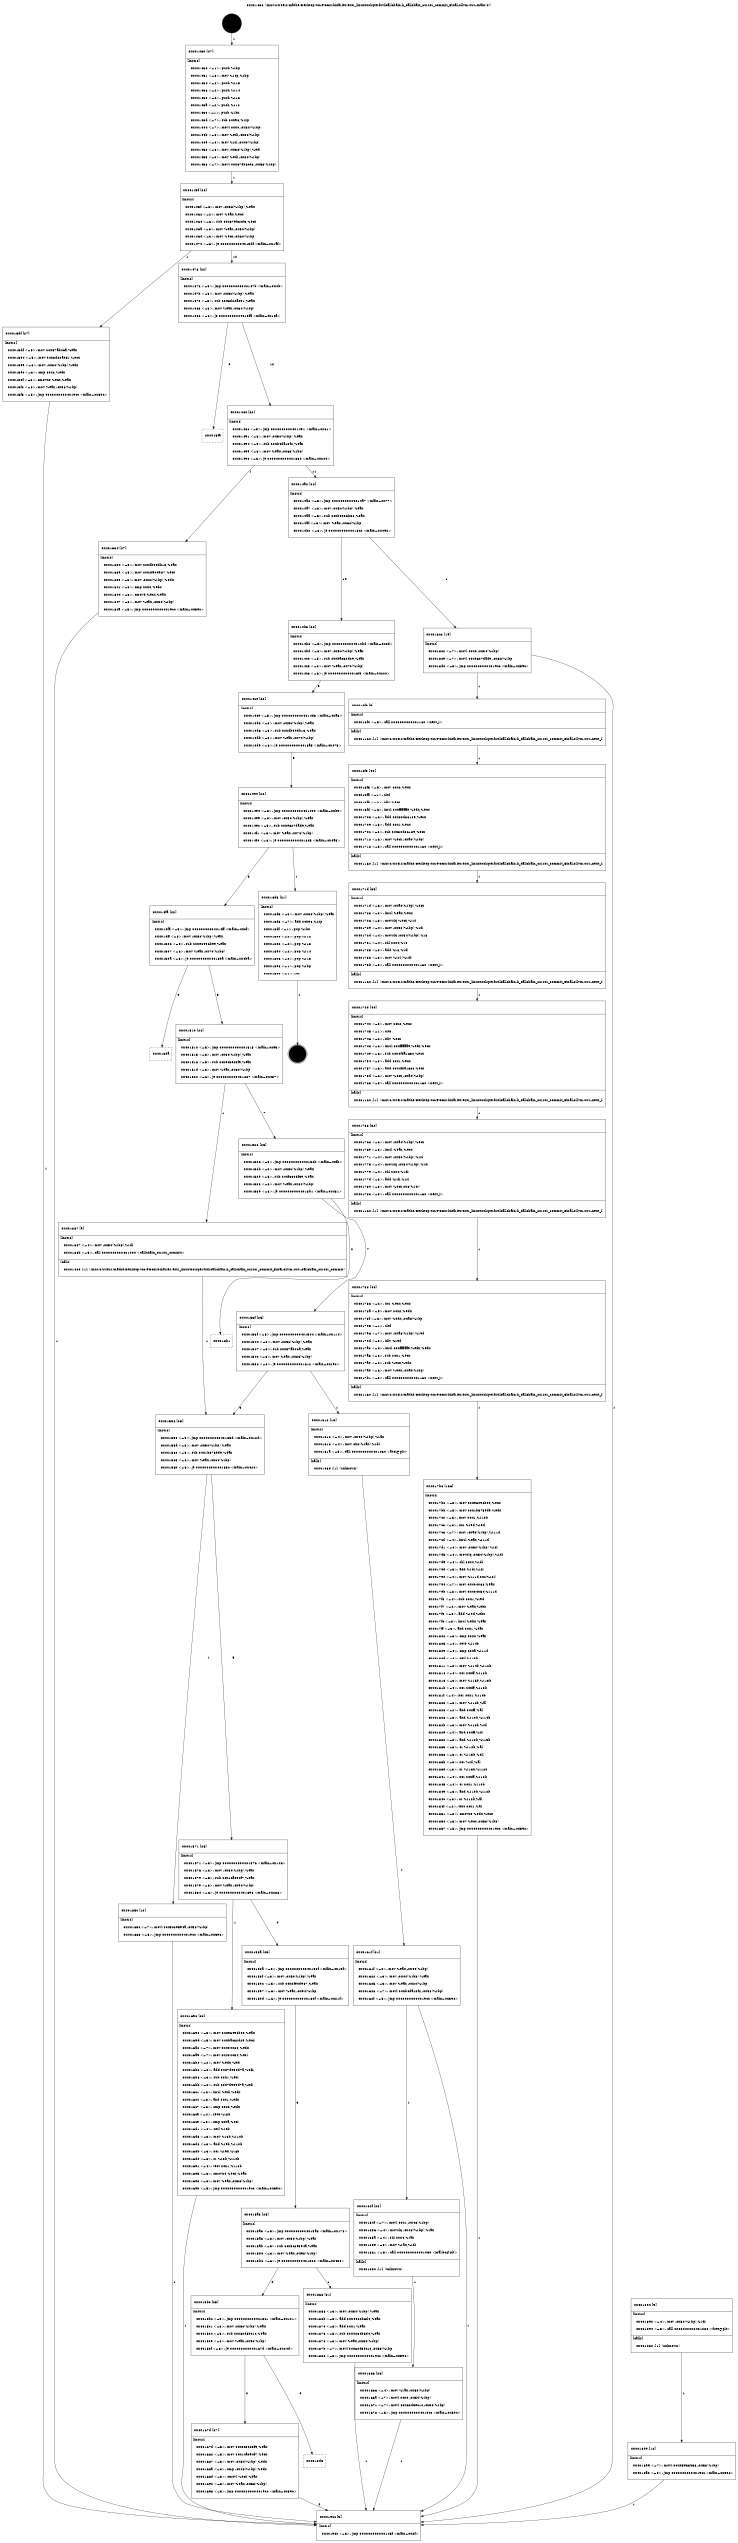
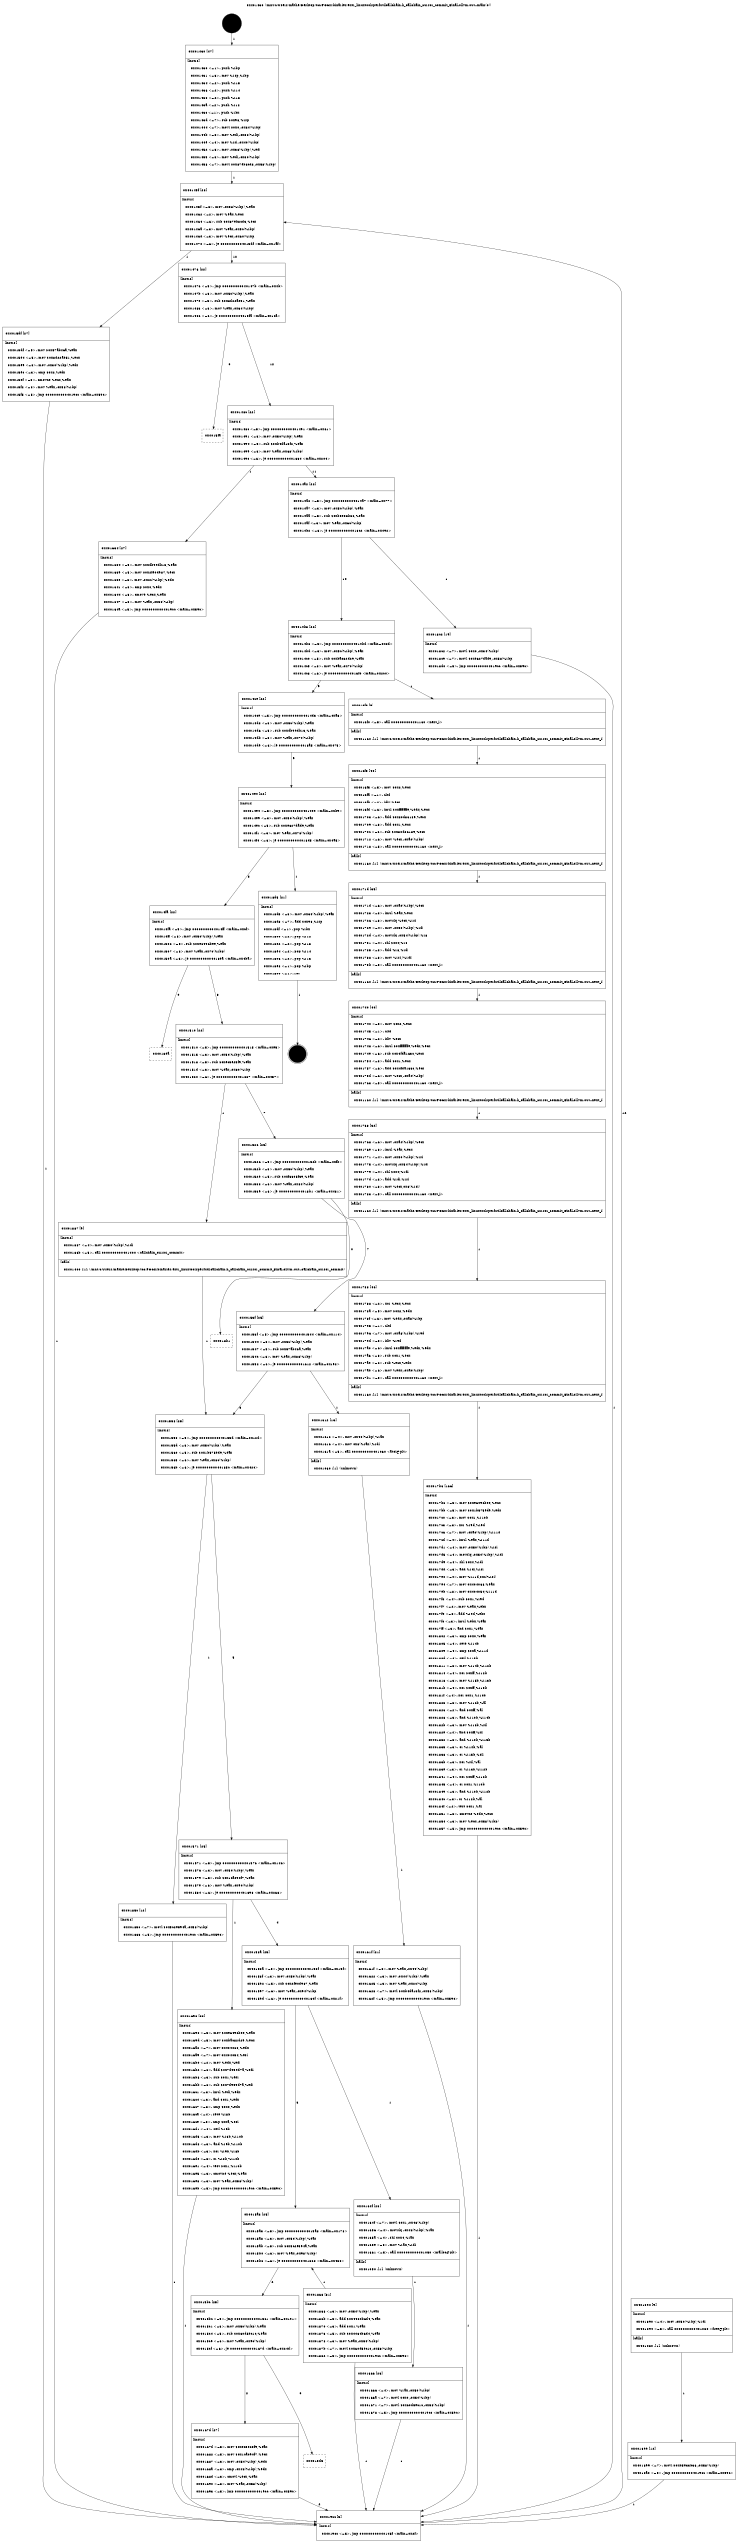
edge "0x4018c2 [19]" -> "0x4016f0 [5]": now "0x4014b8 [22]" -> "0x4016f0 [5]"
edge "0x4019cc [5]" -> "0x40145f [23]": added, label "12"
edge "0x40161f [21]" -> "0x40164f [23]": now "0x40158a [25]" -> "0x40164f [23]"
edge "0x4015a3 [25]" -> "0x401868 [31]": reversed
